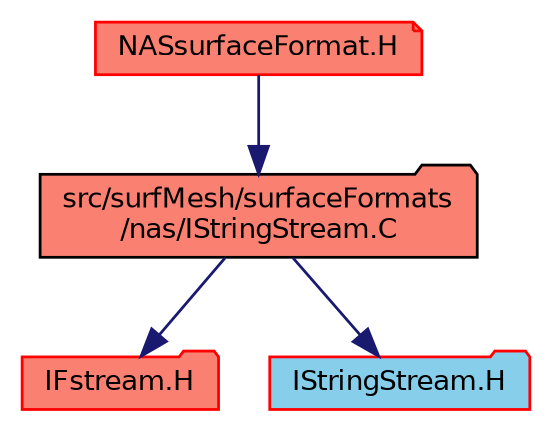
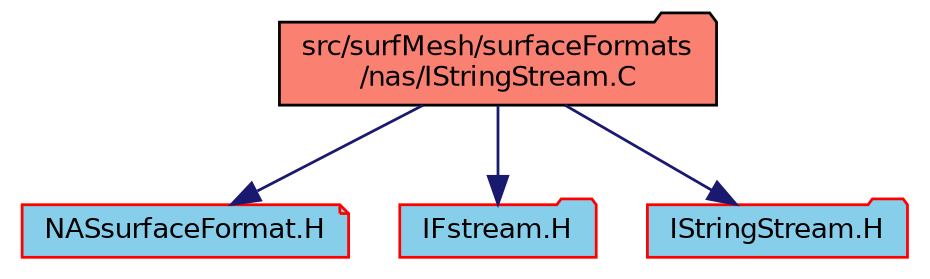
node "NASsurfaceFormat.H": fillcolor salmon -> skyblue
edge "NASsurfaceFormat.H" -> "src/surfMesh/surfaceFormats /nas/IStringStream.C": reversed
node "IFstream.H": fillcolor salmon -> skyblue
